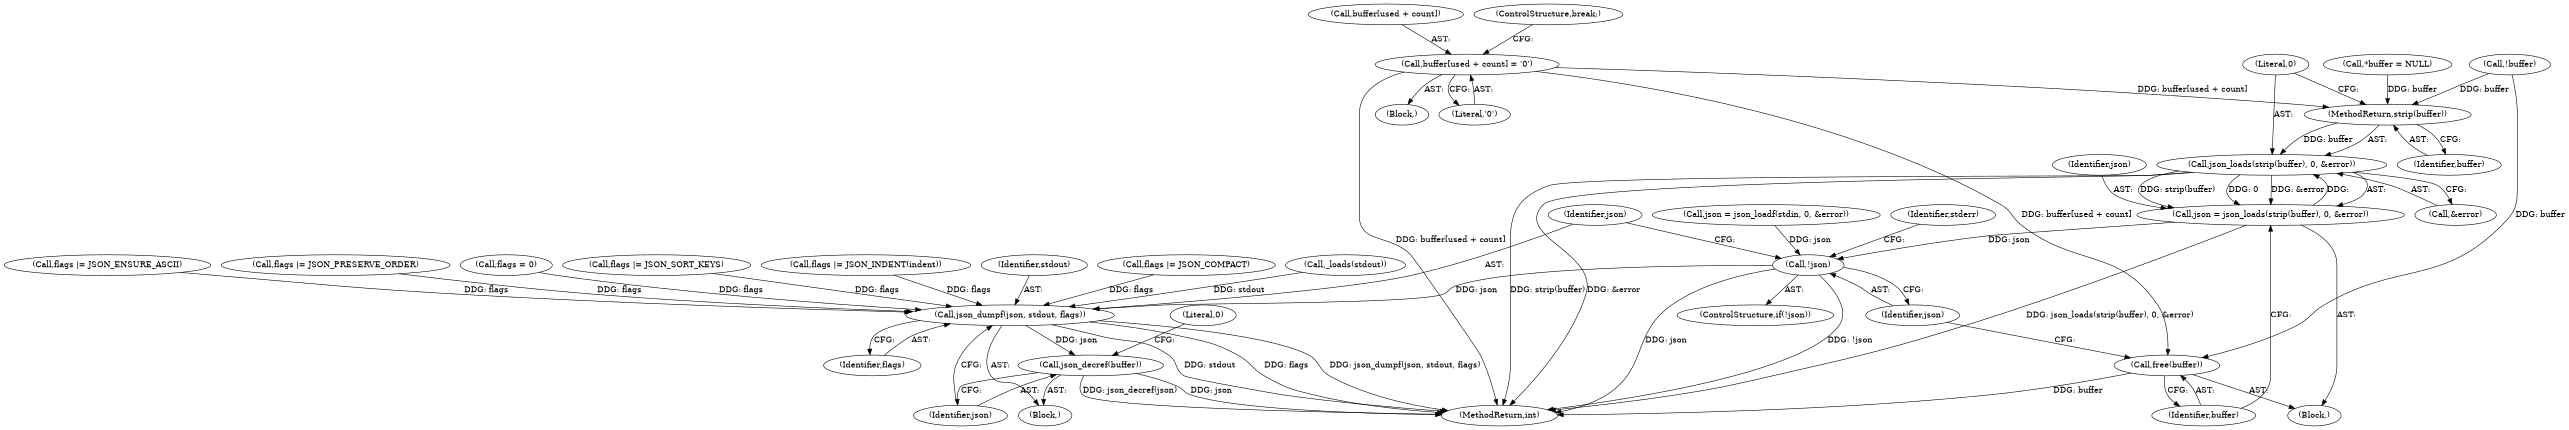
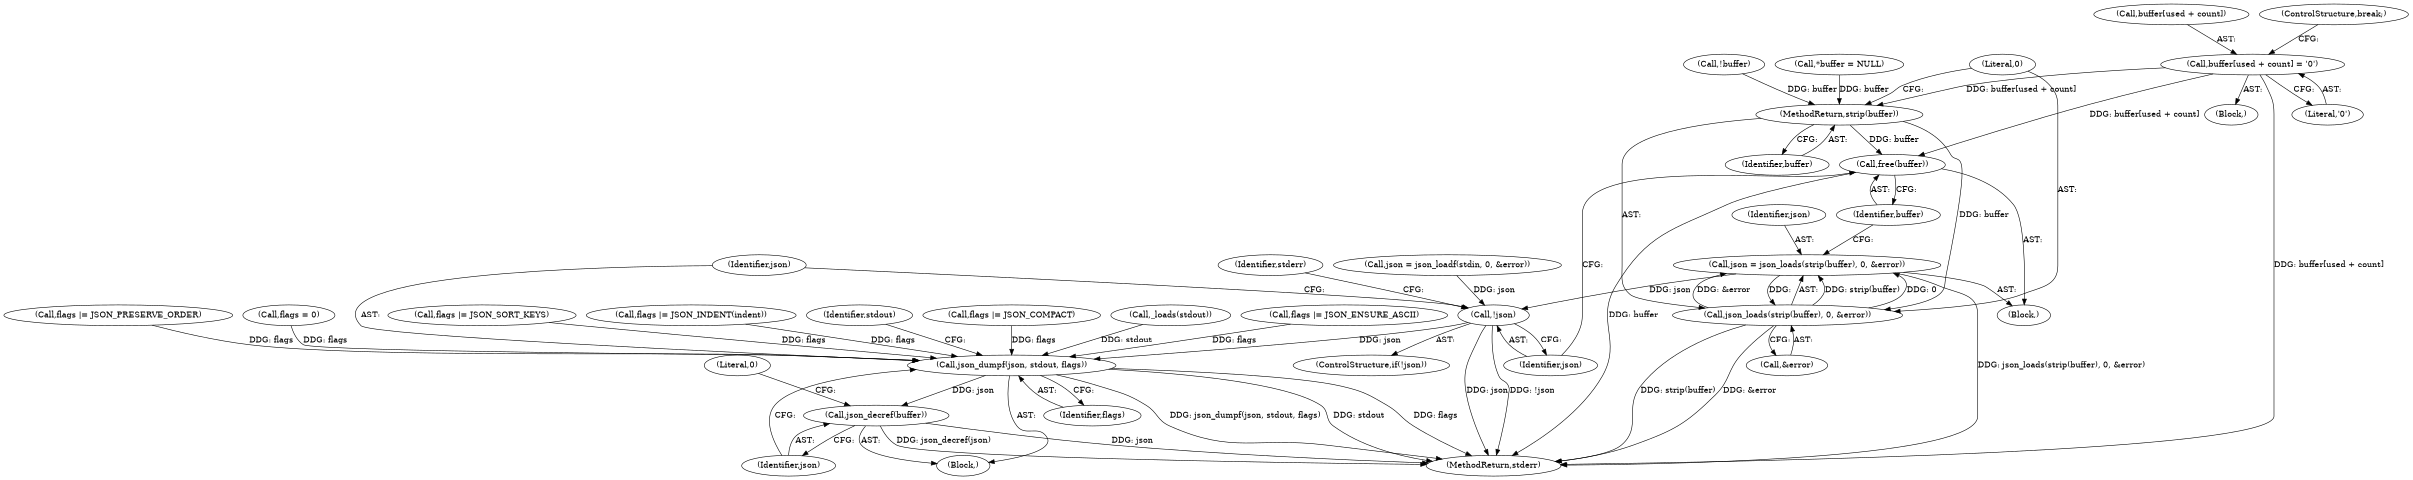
edge "(Call,!buffer)" -> "(Call,free(buffer))": now "(MethodReturn,strip(buffer))" -> "(Call,free(buffer))"
edge "(Identifier,stdout)" -> "(Call,json_dumpf(json, stdout, flags))": label "AST: " -> "CFG: "
node "(MethodReturn,int)": label "(MethodReturn,int)" -> "(MethodReturn,stderr)"
